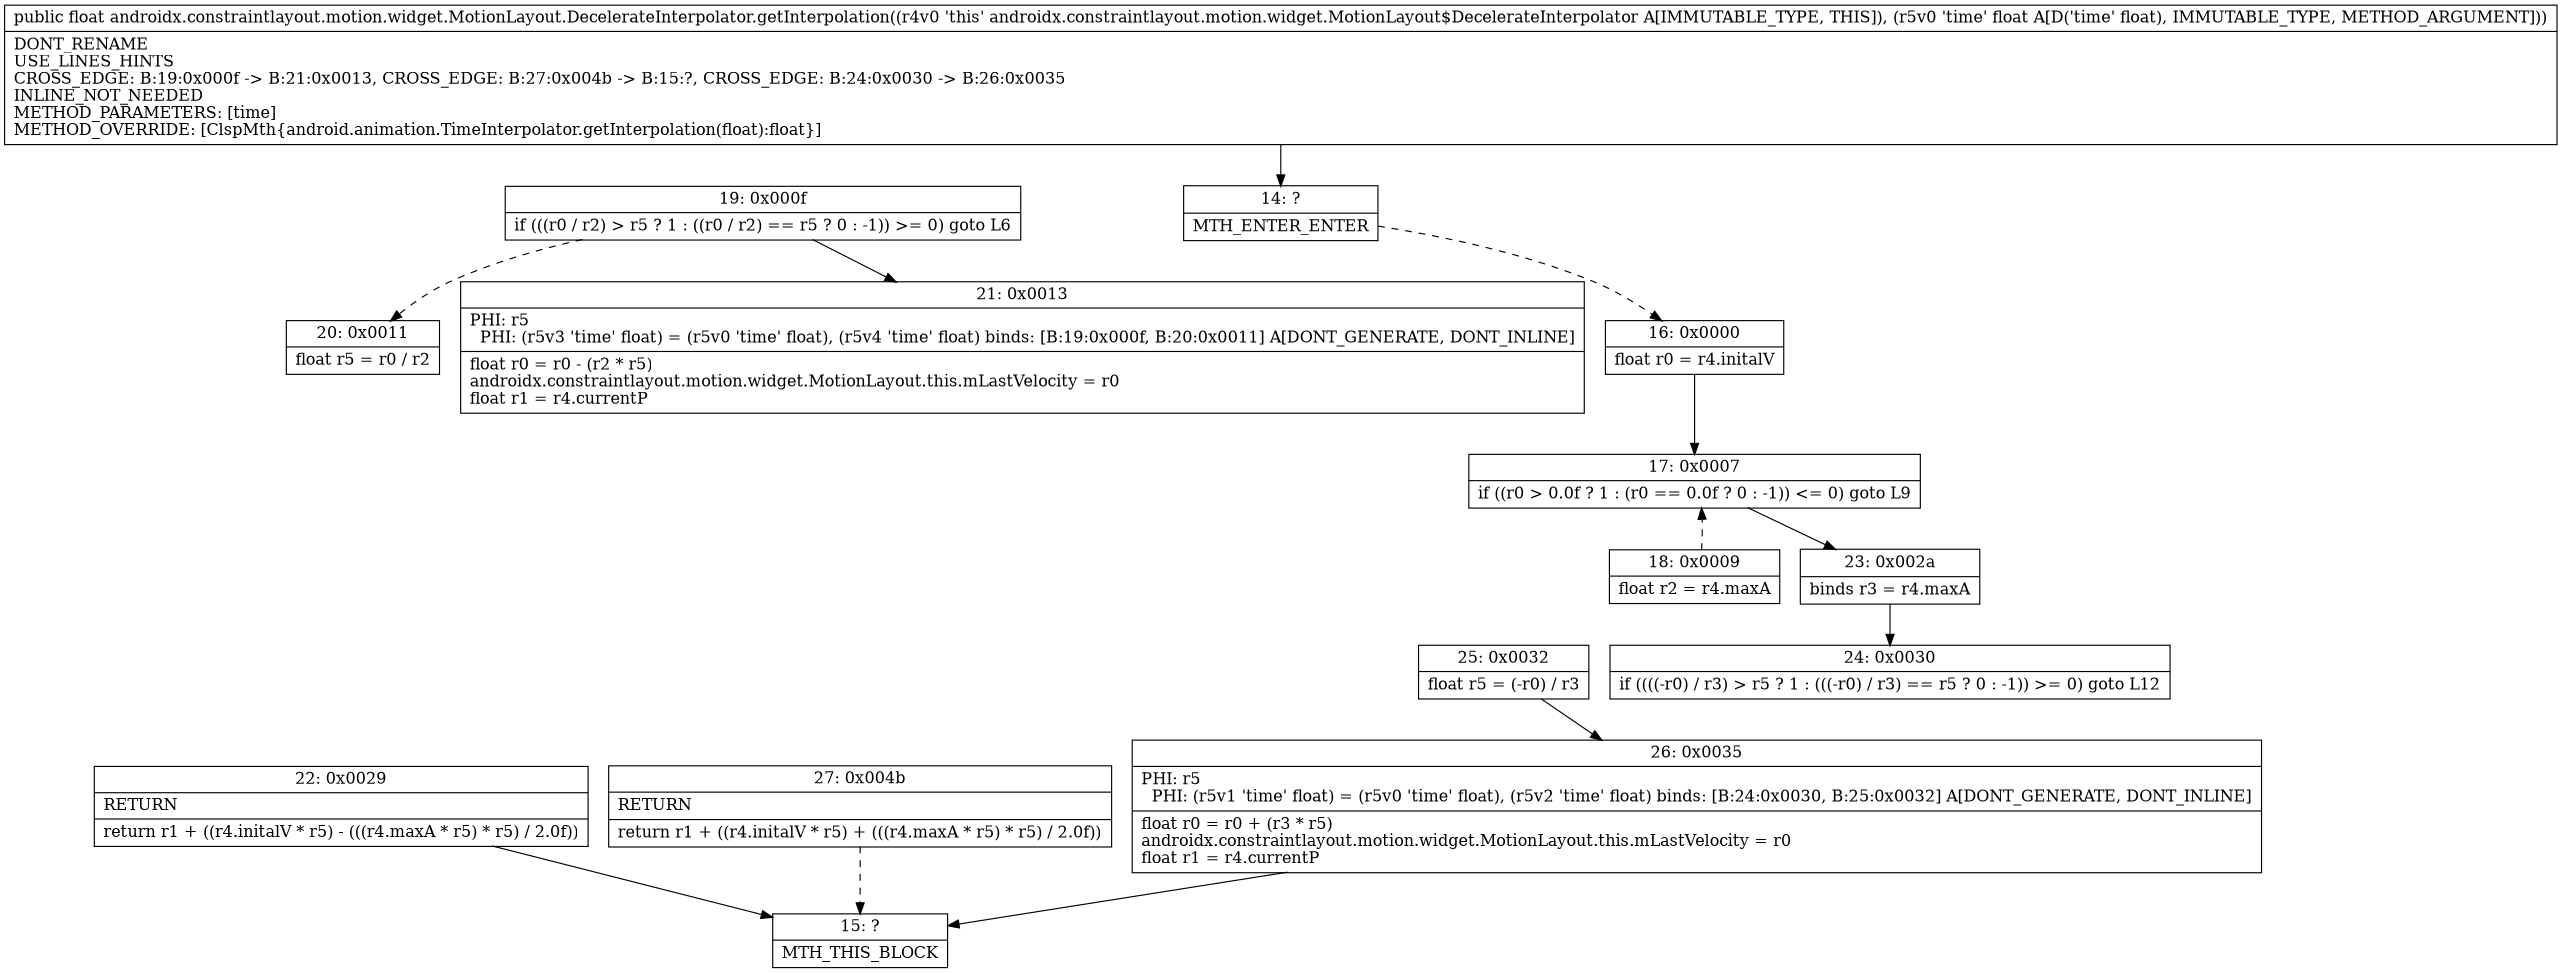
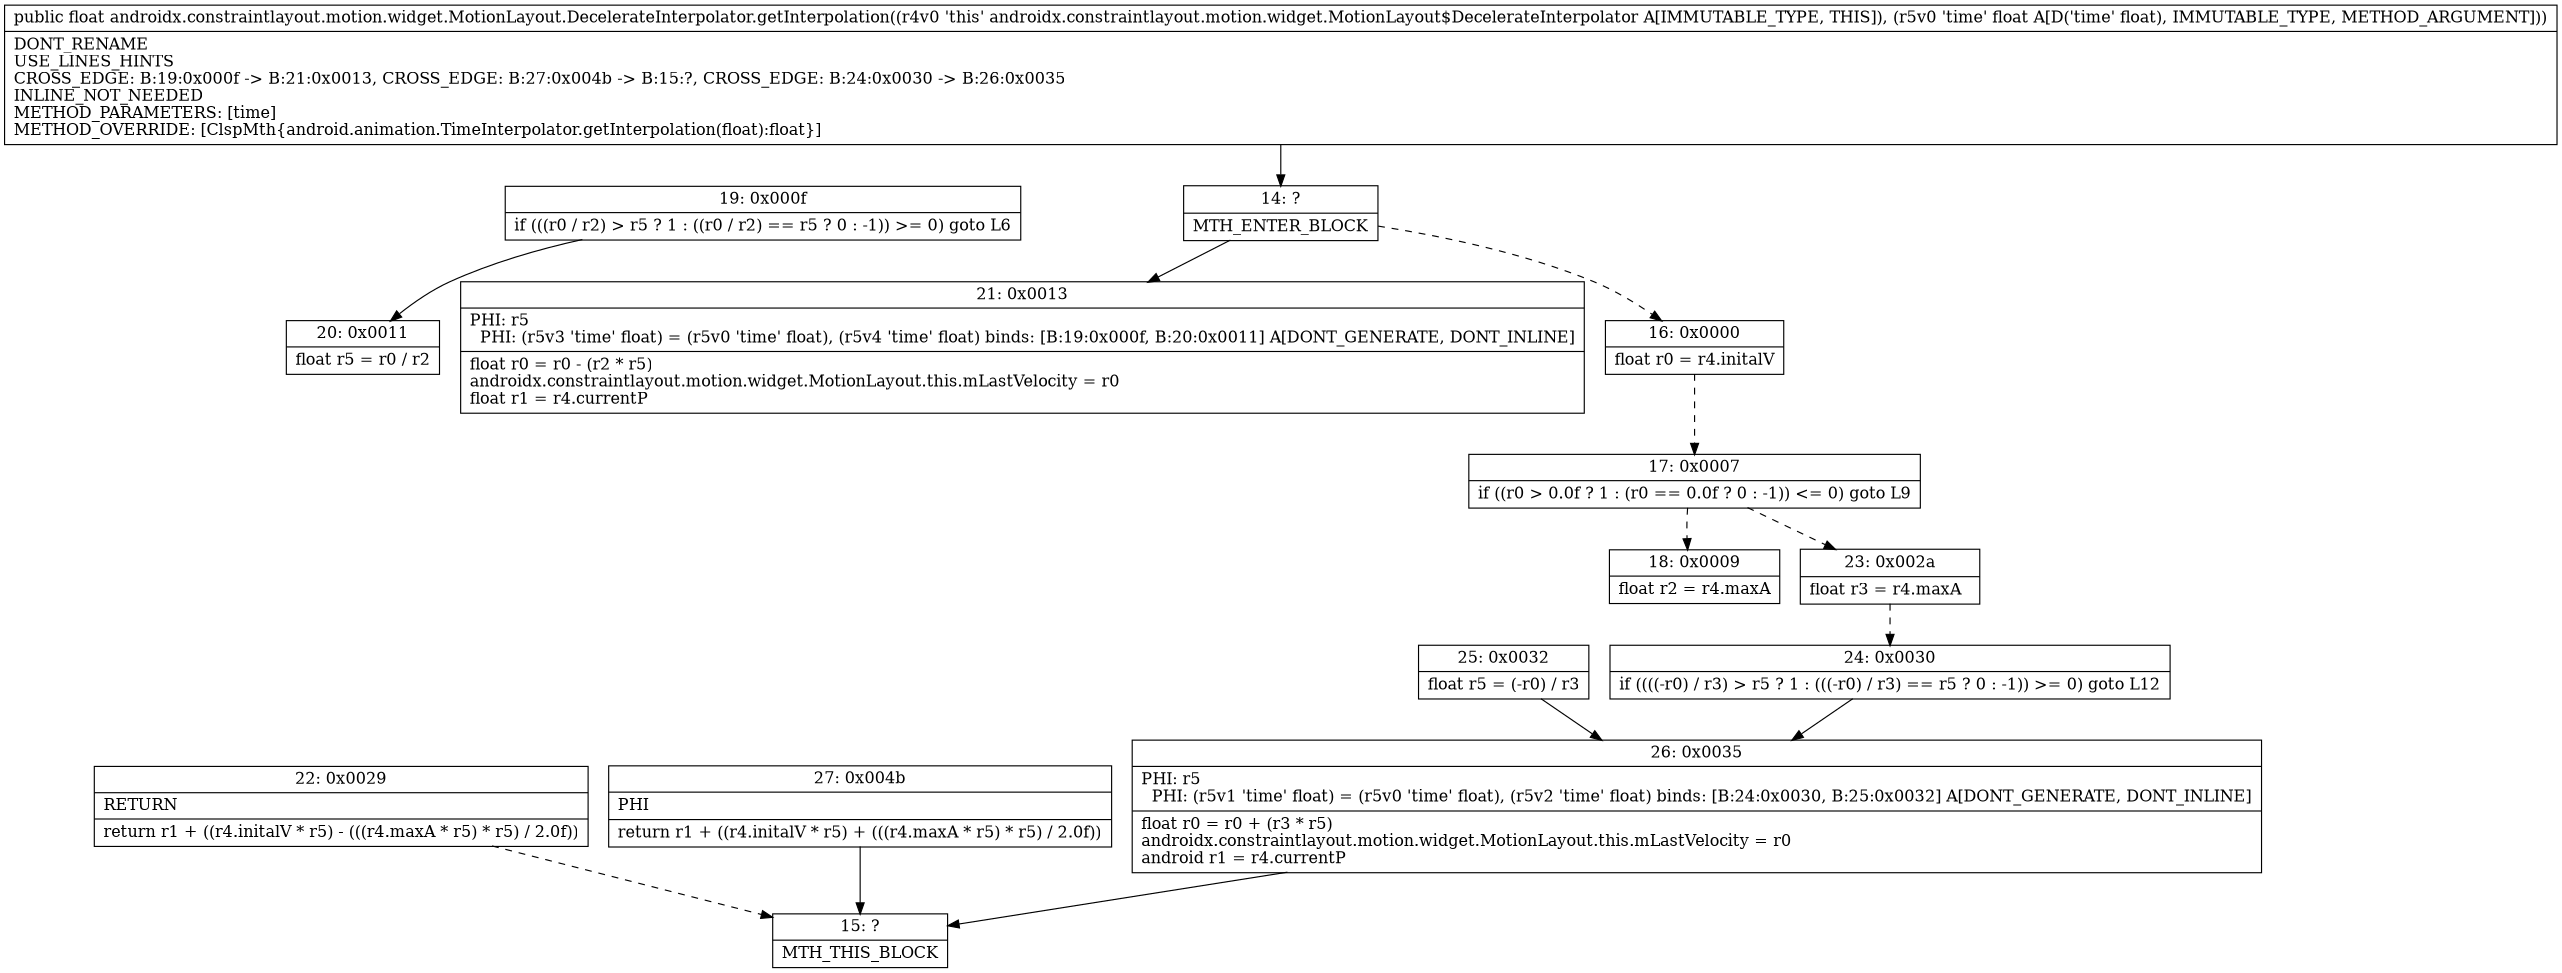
node "14: ?": text "MTH_ENTER_ENTER" -> "MTH_ENTER_BLOCK"
edge "19: 0x000f" -> "21: 0x0013": now "14: ?" -> "21: 0x0013"
edge "19: 0x000f" -> "20: 0x0011": style dashed -> solid
edge "16: 0x0000" -> "17: 0x0007": style solid -> dashed
edge "17: 0x0007" -> "23: 0x002a": style solid -> dashed
edge "18: 0x0009" -> "17: 0x0007": reversed
node "23: 0x002a": text "binds r3 = r4.maxA" -> "float r3 = r4.maxA"
edge "23: 0x002a" -> "24: 0x0030": style solid -> dashed
edge "24: 0x0030" -> "26: 0x0035": added
node "27: 0x004b": text "RETURN" -> "PHI"
node "26: 0x0035": text "float r1 = r4.currentP" -> "android r1 = r4.currentP"
edge "27: 0x004b" -> "15: ?": style dashed -> solid
edge "22: 0x0029" -> "15: ?": style solid -> dashed
